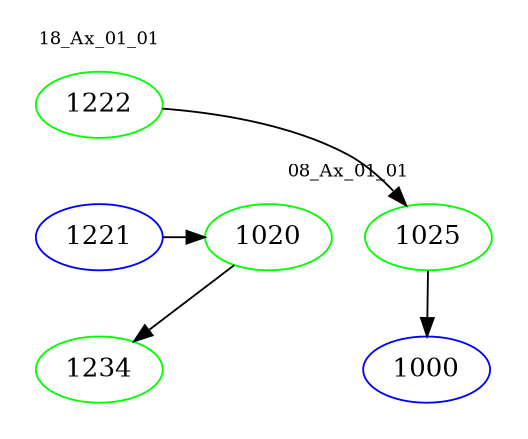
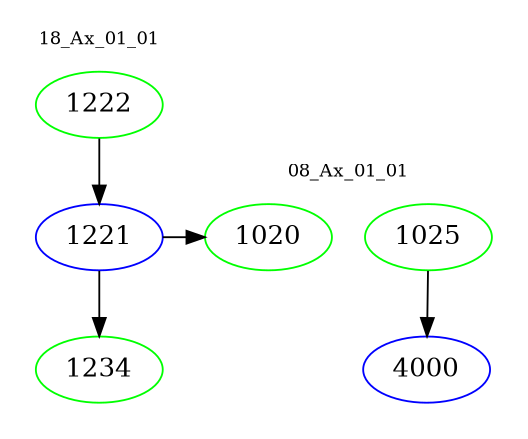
edge "1222" -> "1025": now "1222" -> "1221"
edge "1020" -> "1234": now "1221" -> "1234"
node "1000": label "1000" -> "4000"
